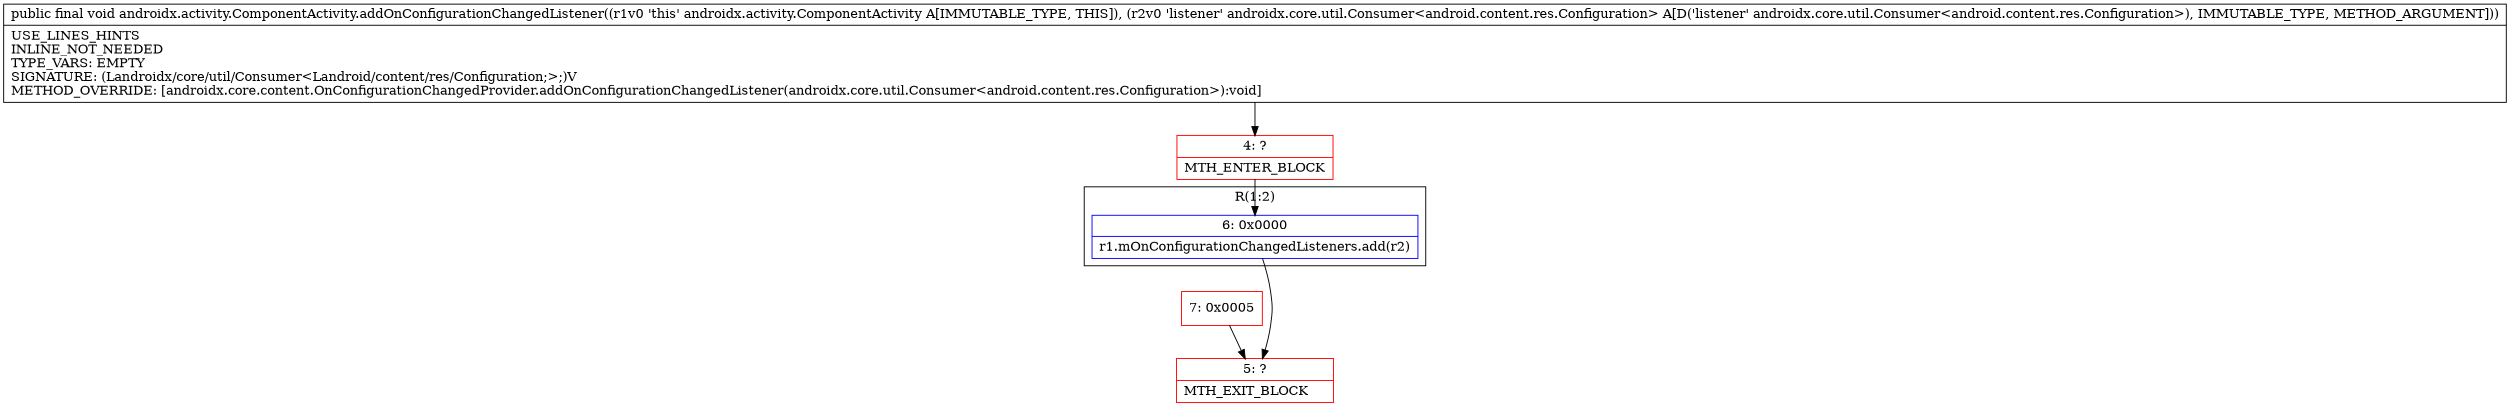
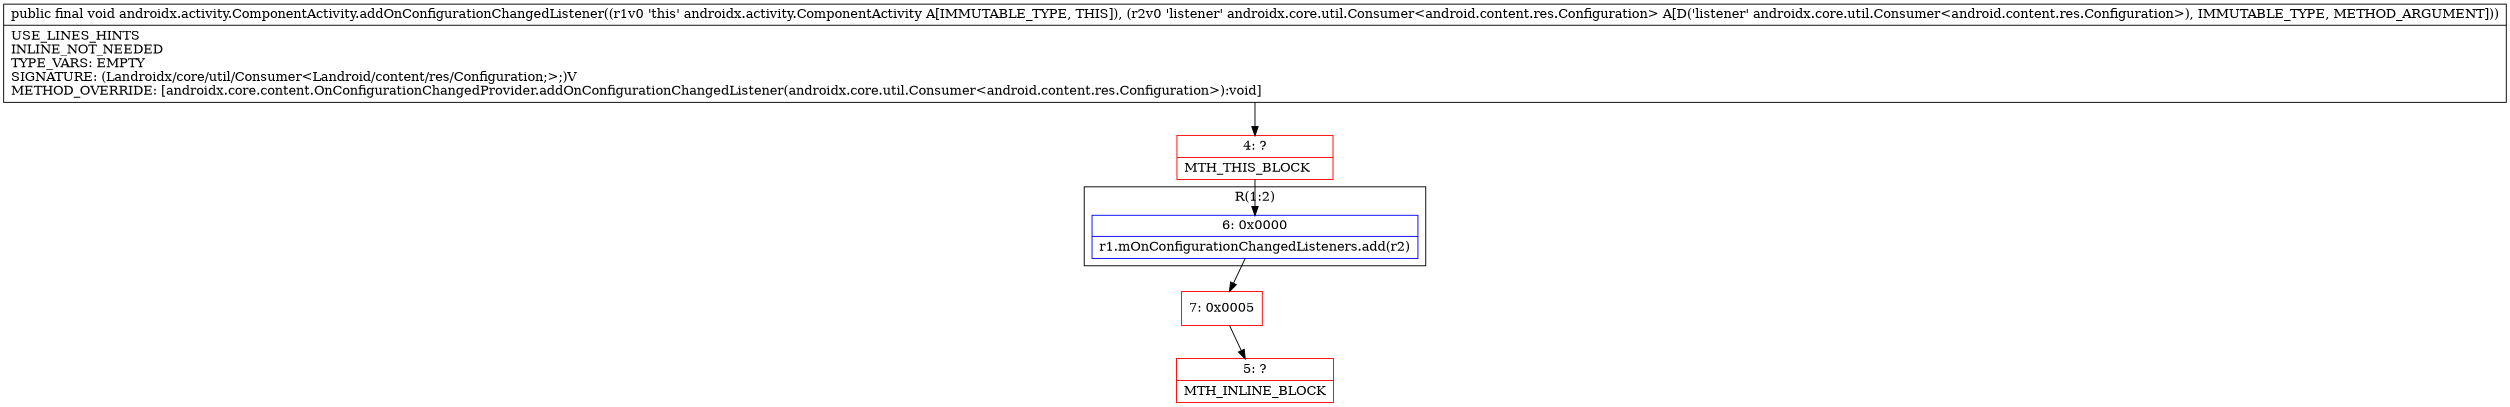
node "4: ?": text "MTH_ENTER_BLOCK" -> "MTH_THIS_BLOCK"
edge "6: 0x0000" -> "5: ?": now "6: 0x0000" -> "7: 0x0005"
node "5: ?": text "MTH_EXIT_BLOCK" -> "MTH_INLINE_BLOCK"
